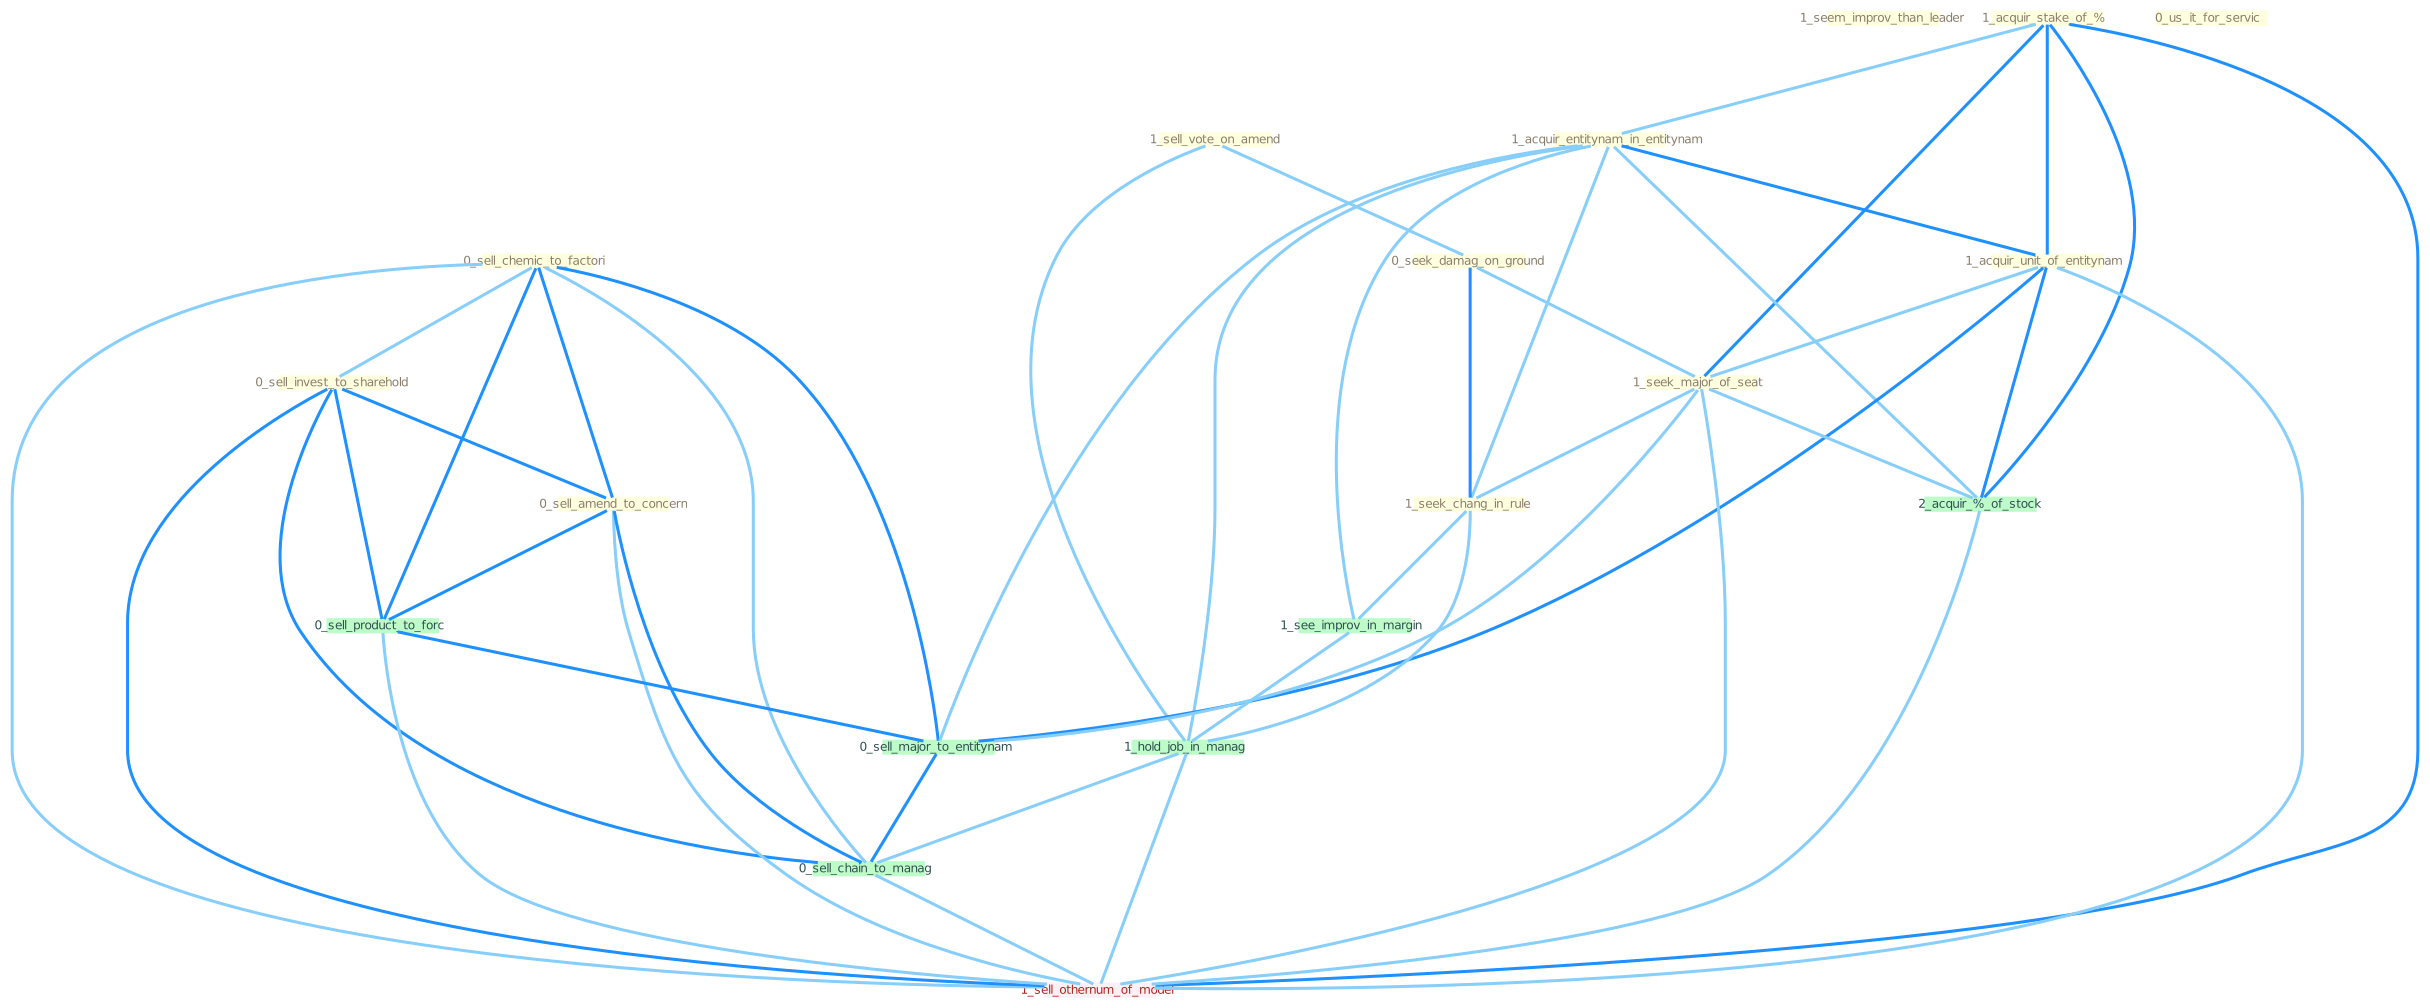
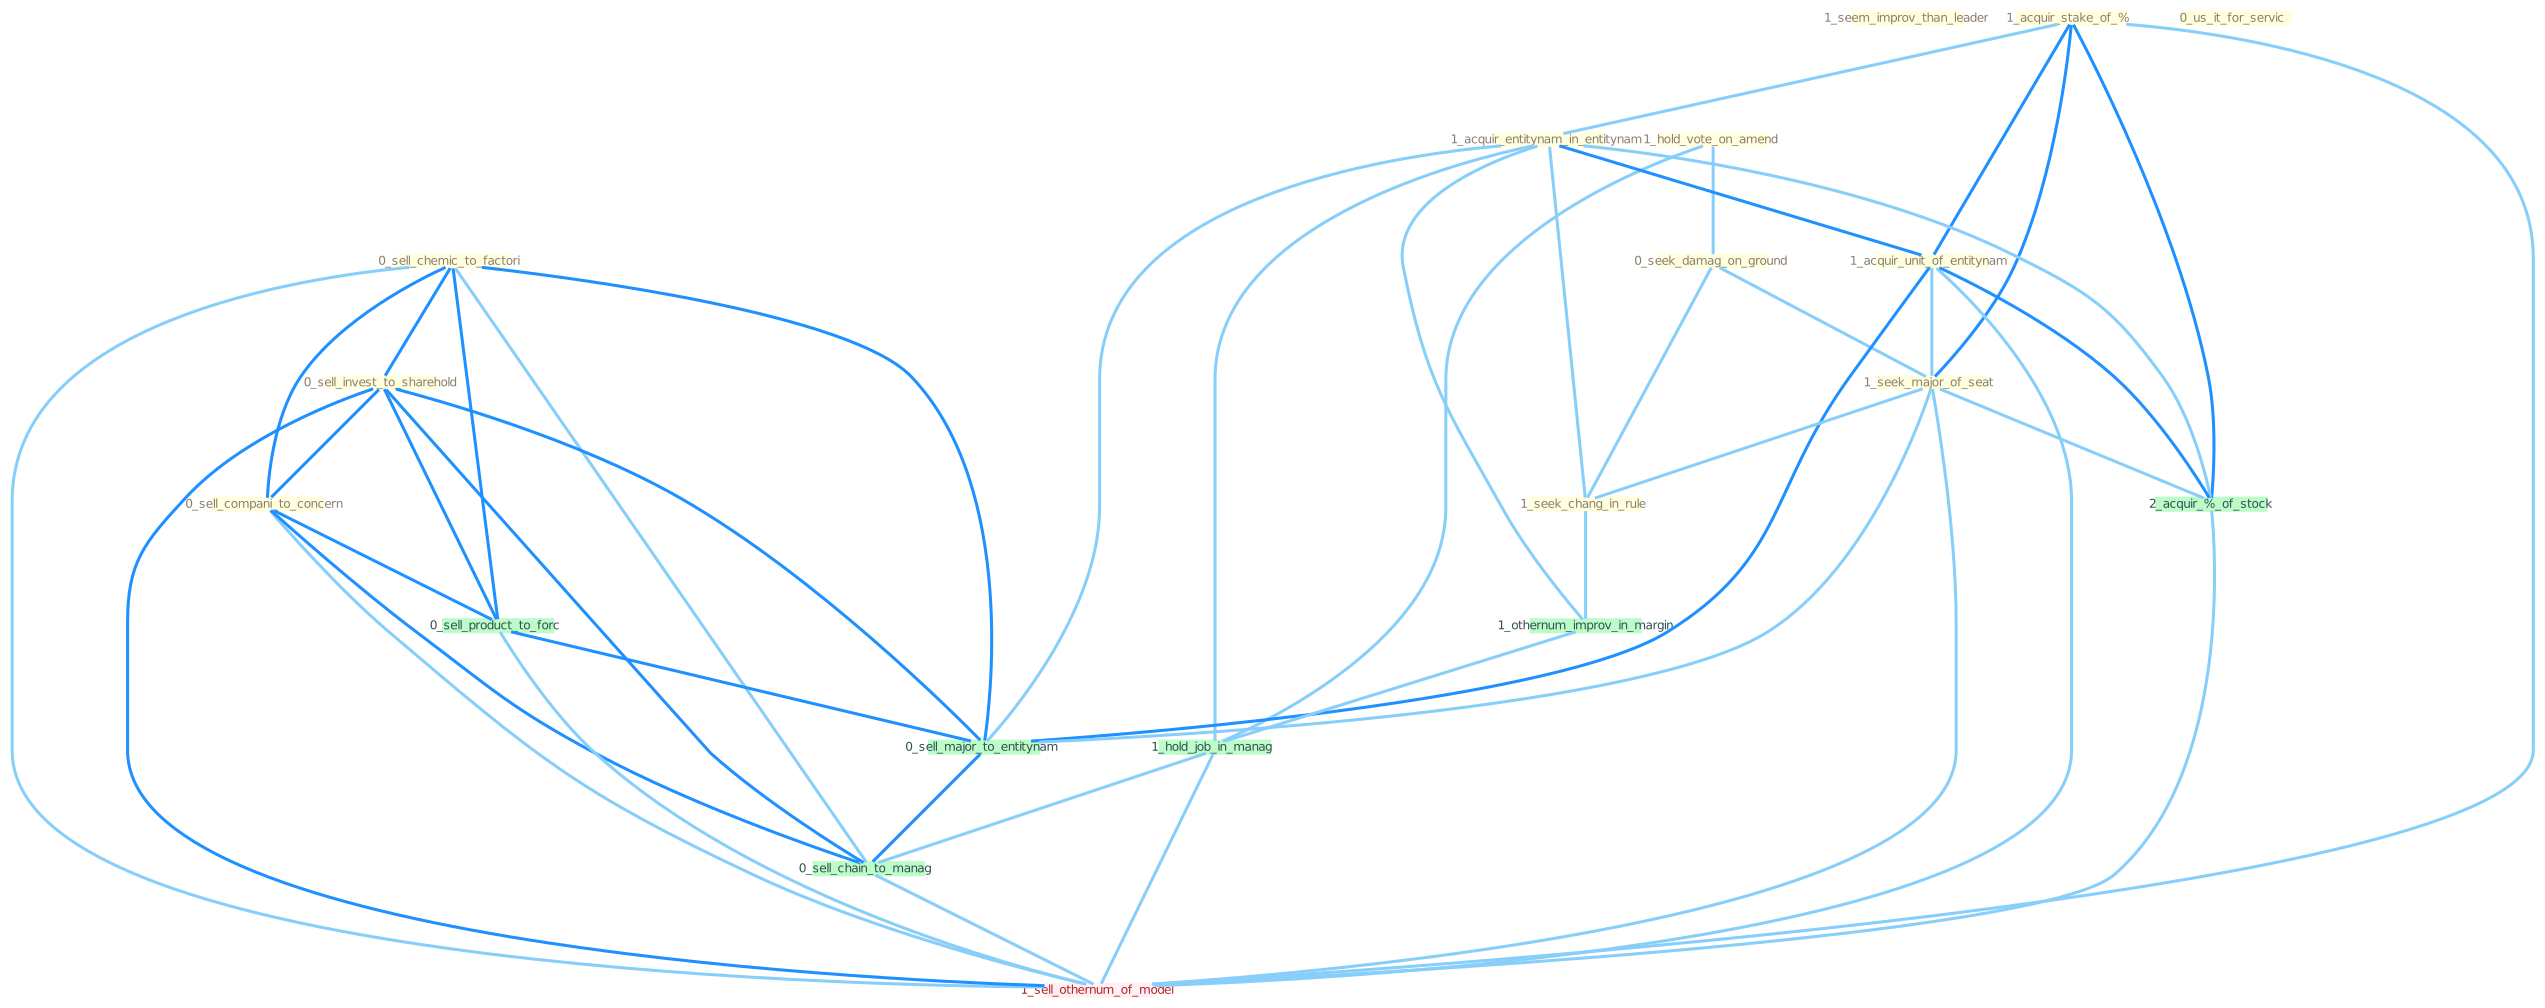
node "1_sell_vote_on_amend": label "1_sell_vote_on_amend" -> "1_hold_vote_on_amend"
edge "0_sell_chemic_to_factori" -- "0_sell_invest_to_sharehold": color #87cefa -> #1e90ff
edge "0_seek_damag_on_ground" -- "1_seek_chang_in_rule": color #1e90ff -> #87cefa
node "0_sell_amend_to_concern": label "0_sell_amend_to_concern" -> "0_sell_compani_to_concern"
edge "0_sell_invest_to_sharehold" -- "0_sell_major_to_entitynam": added
node "1_see_improv_in_margin": label "1_see_improv_in_margin" -> "1_othernum_improv_in_margin"
edge "1_seek_chang_in_rule" -- "1_hold_job_in_manag": removed
edge "1_acquir_stake_of_%" -- "1_sell_othernum_of_model": color #1e90ff -> #87cefa
